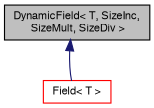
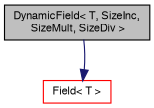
edge "Field< T >" -> "DynamicField< T, SizeInc, SizeMult, SizeDiv >": reversed
